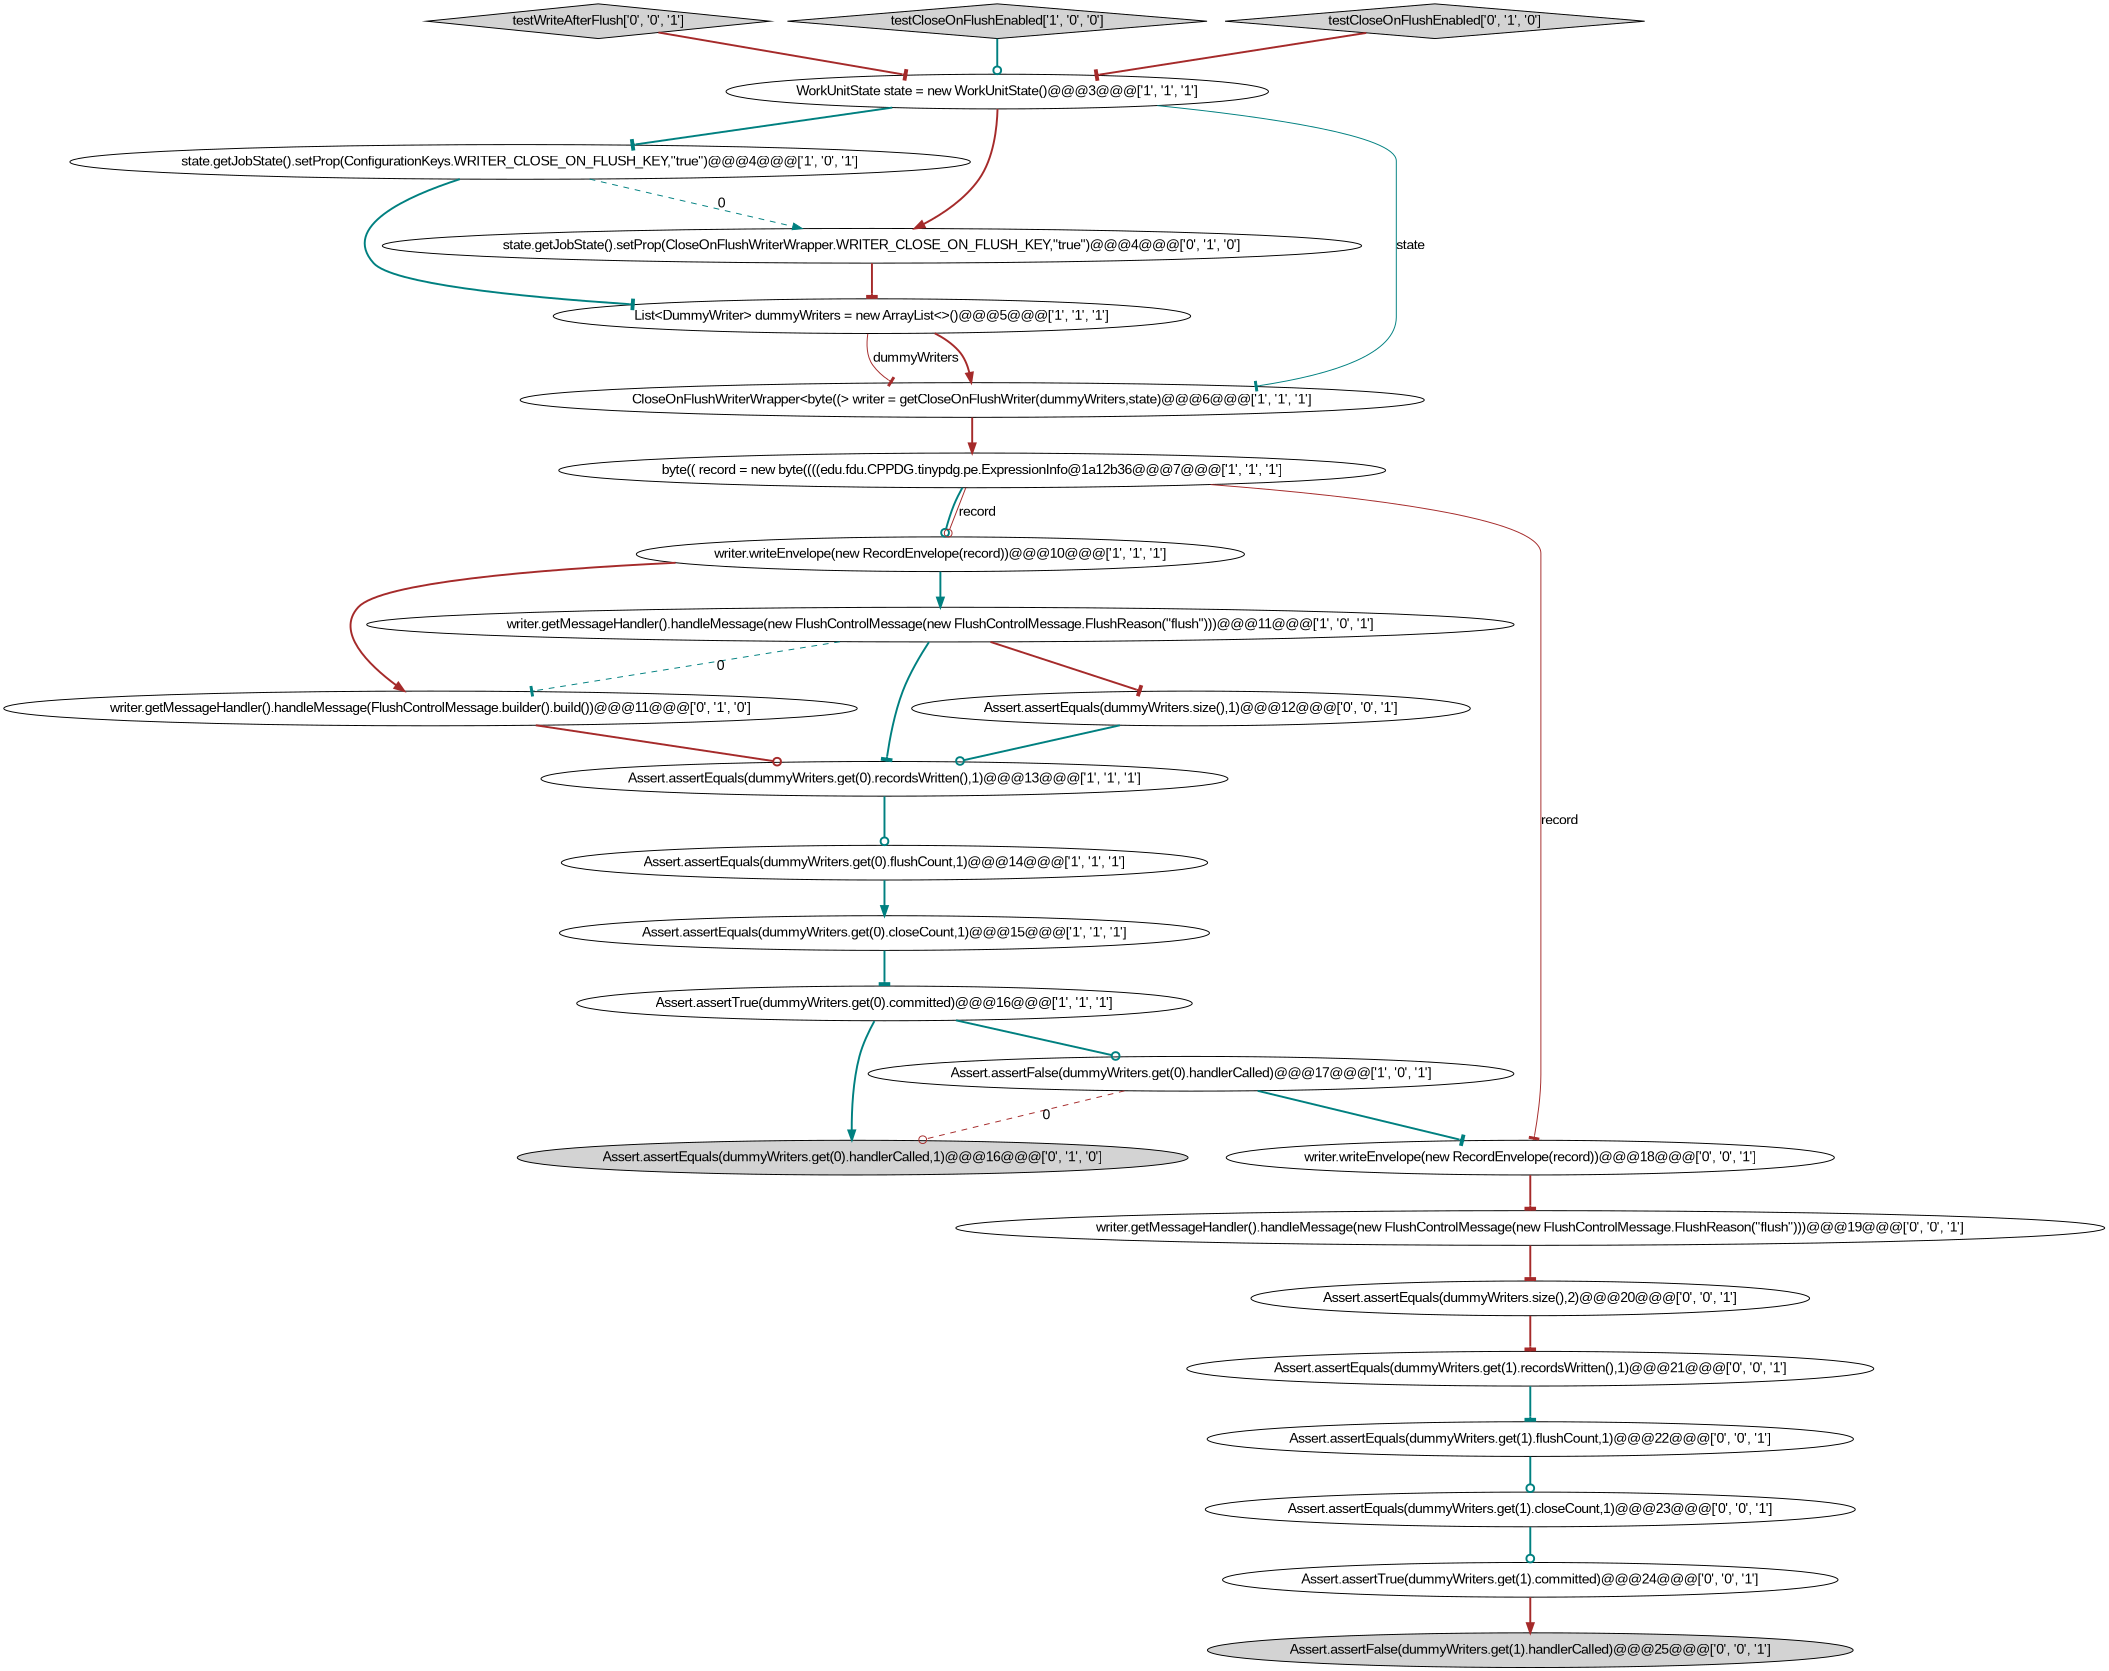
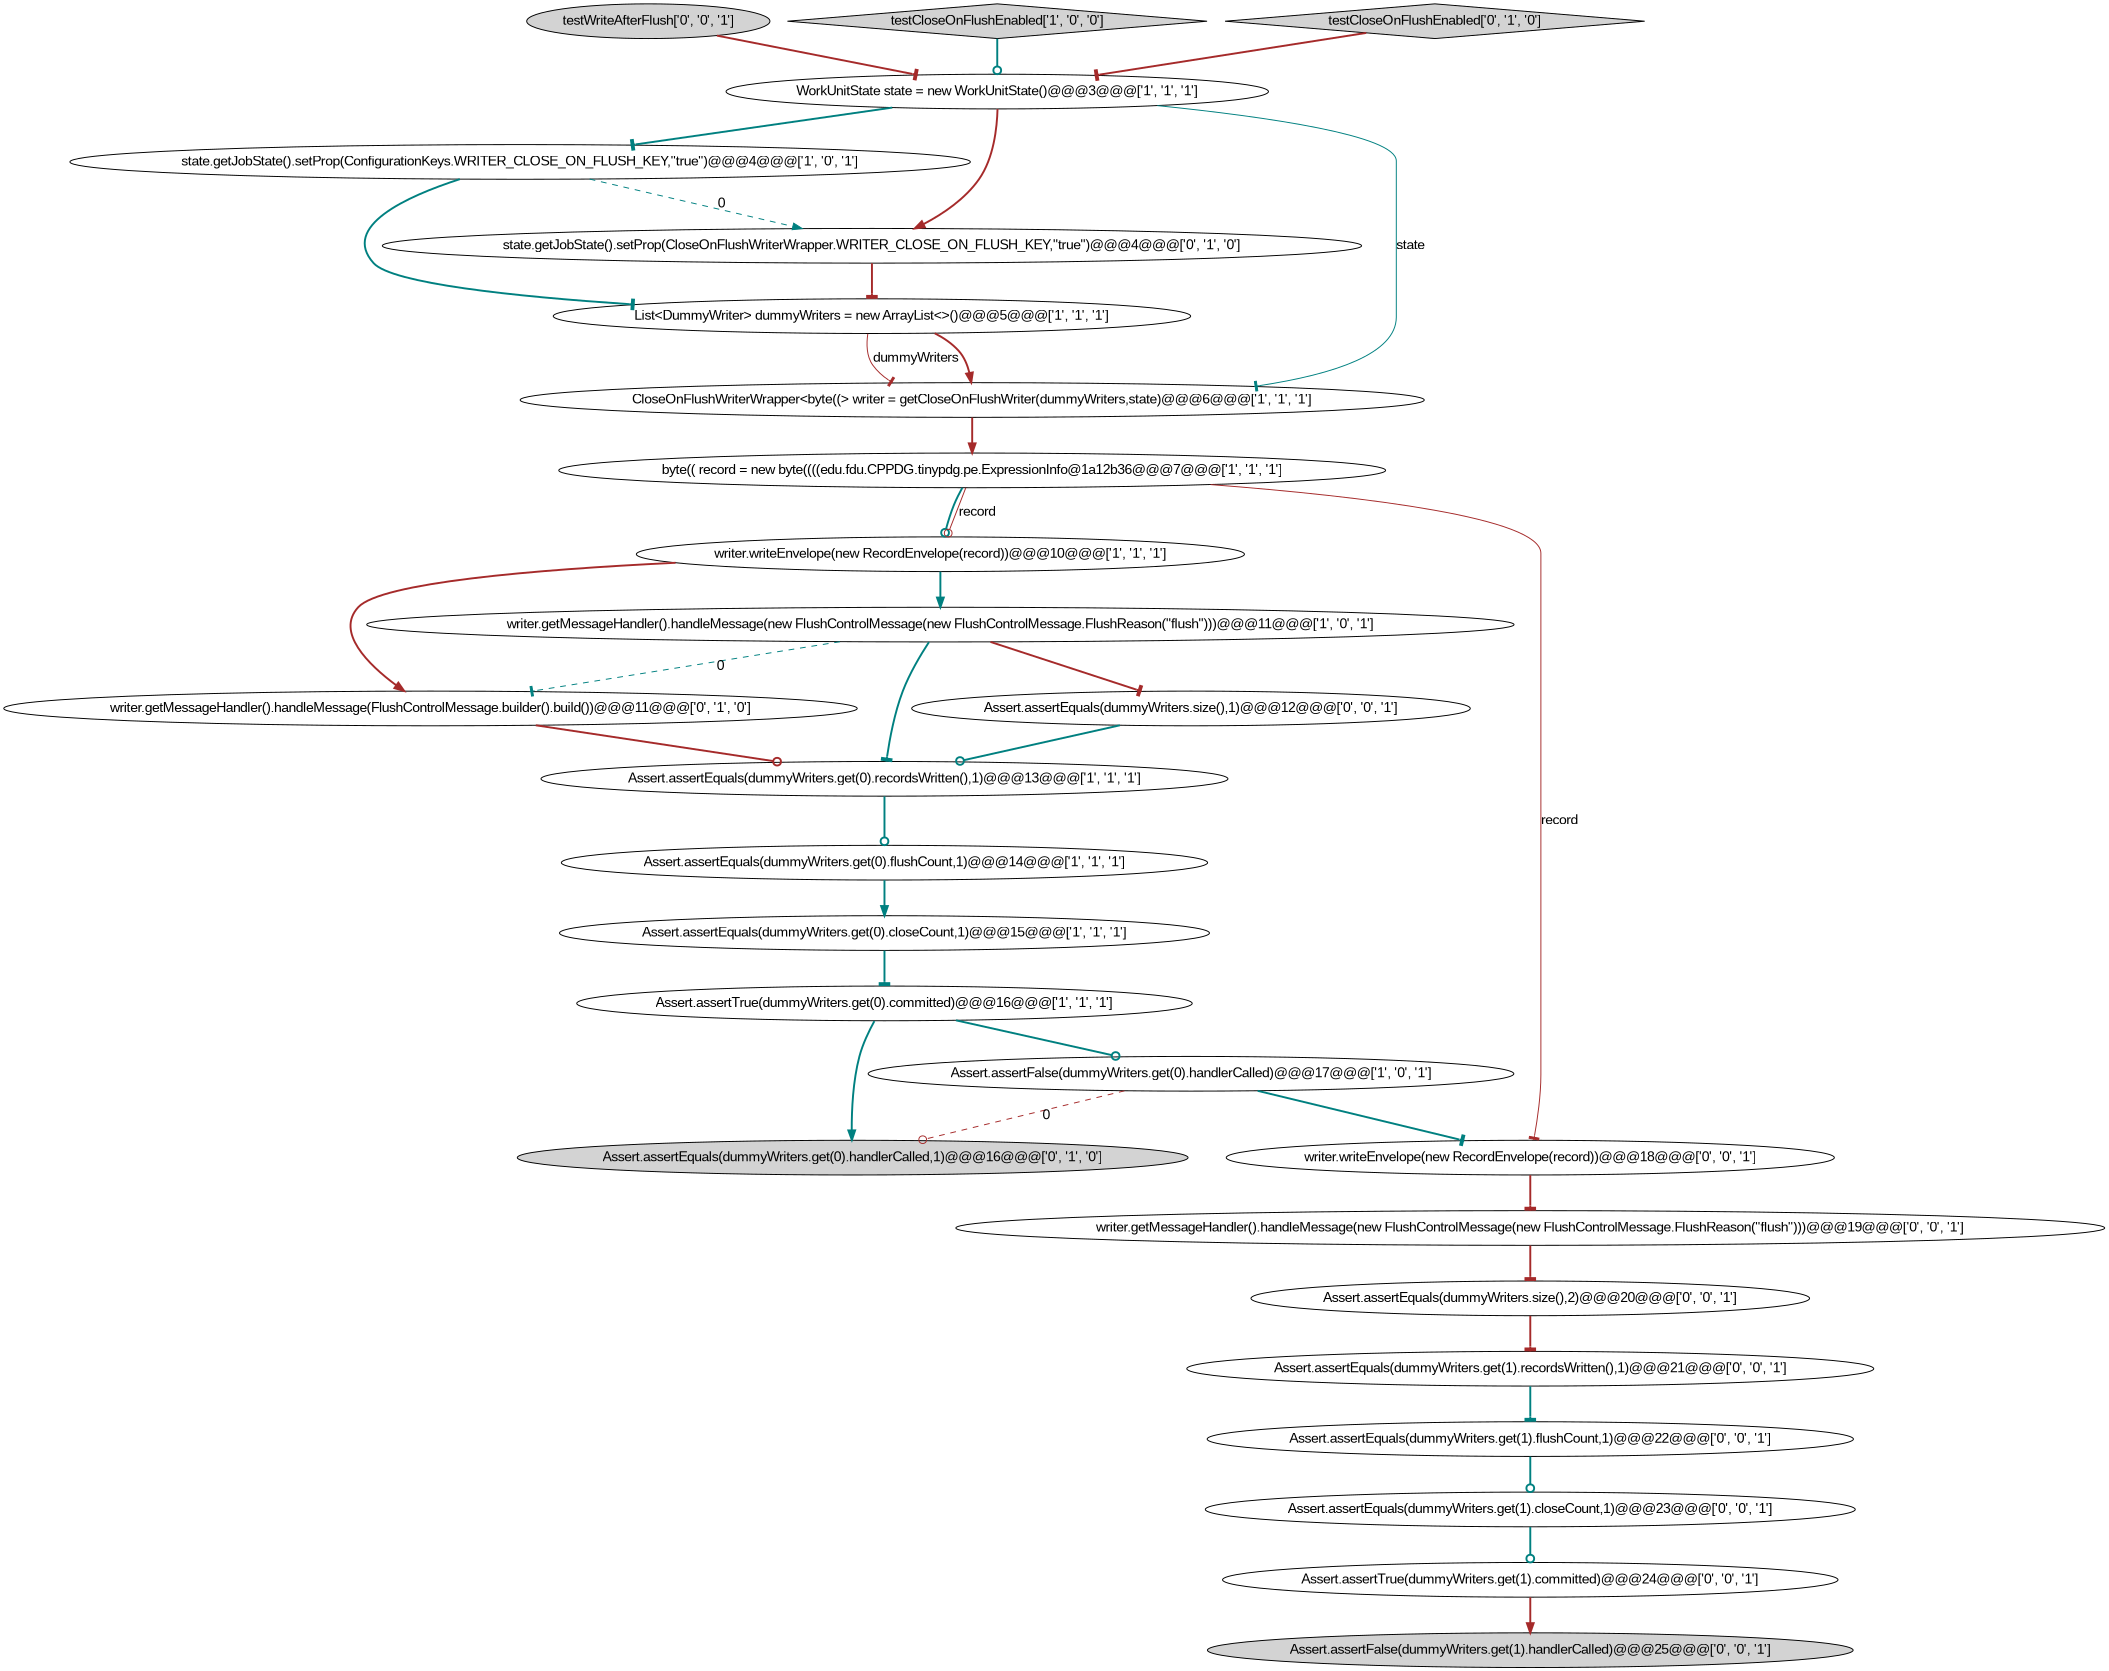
node "testWriteAfterFlush['0', '0', '1']": shape diamond -> ellipse
